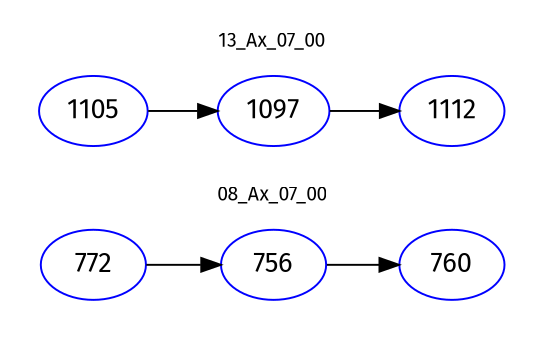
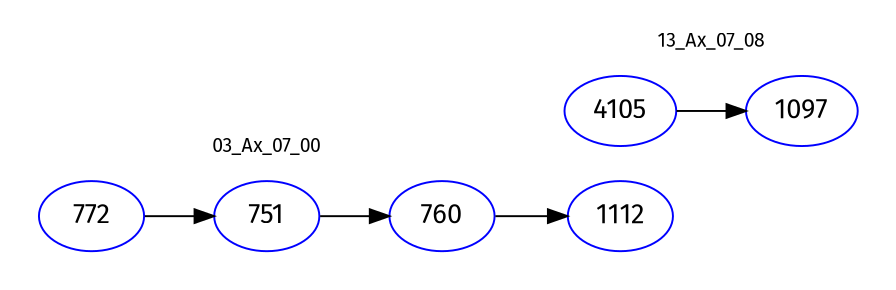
cluster "13_Ax_07_00": label "13_Ax_07_00" -> "13_Ax_07_08"
node "1105": label "1105" -> "4105"
edge "1097" -> "1112": now "760" -> "1112"
cluster "08_Ax_07_00": label "08_Ax_07_00" -> "03_Ax_07_00"
node "756": label "756" -> "751"
